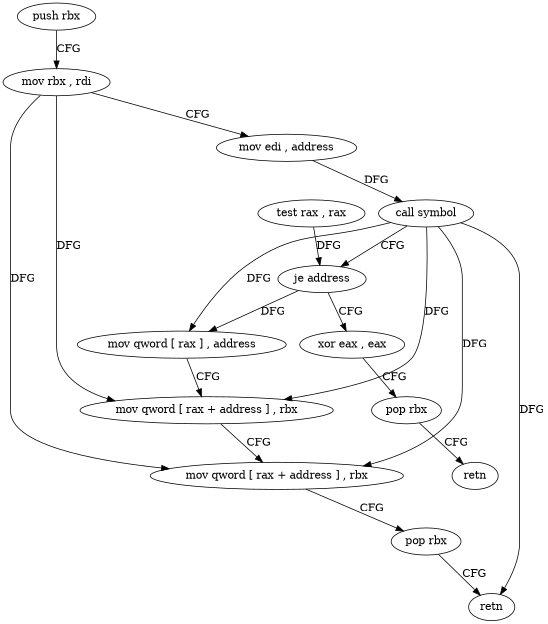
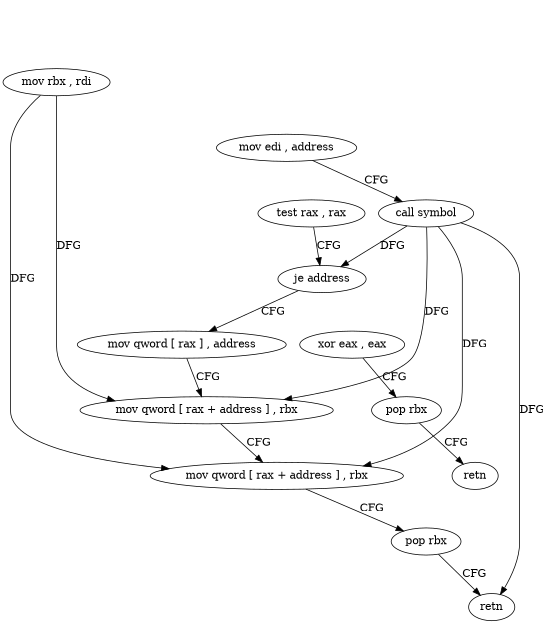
node "push rbx": removed
edge "mov rbx , rdi" -> "mov edi , address": removed, label "CFG"
edge "mov edi , address" -> "call symbol": label "DFG" -> "CFG"
edge "test rax , rax" -> "je address": label "DFG" -> "CFG"
edge "call symbol" -> "je address": label "CFG" -> "DFG"
edge "call symbol" -> "mov qword [ rax ] , address": removed, label "DFG"
edge "je address" -> "xor eax , eax": removed, label "CFG"
edge "je address" -> "mov qword [ rax ] , address": label "DFG" -> "CFG"
